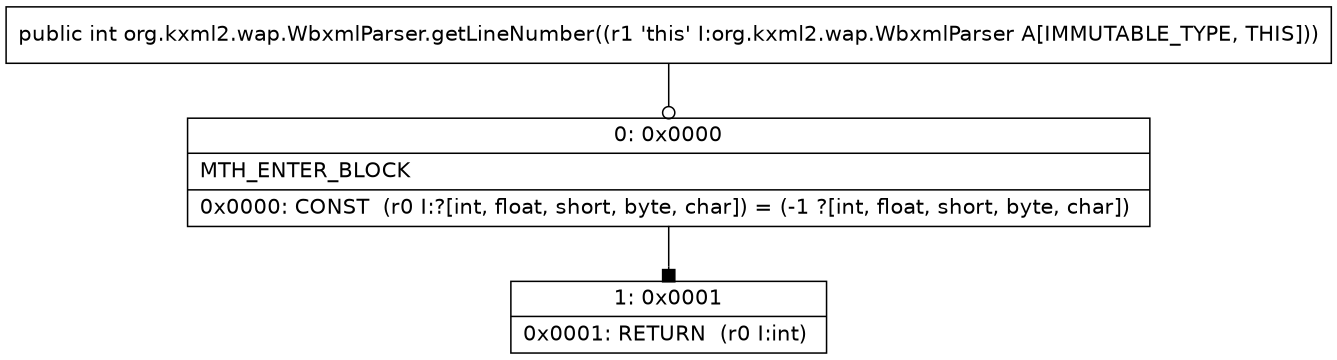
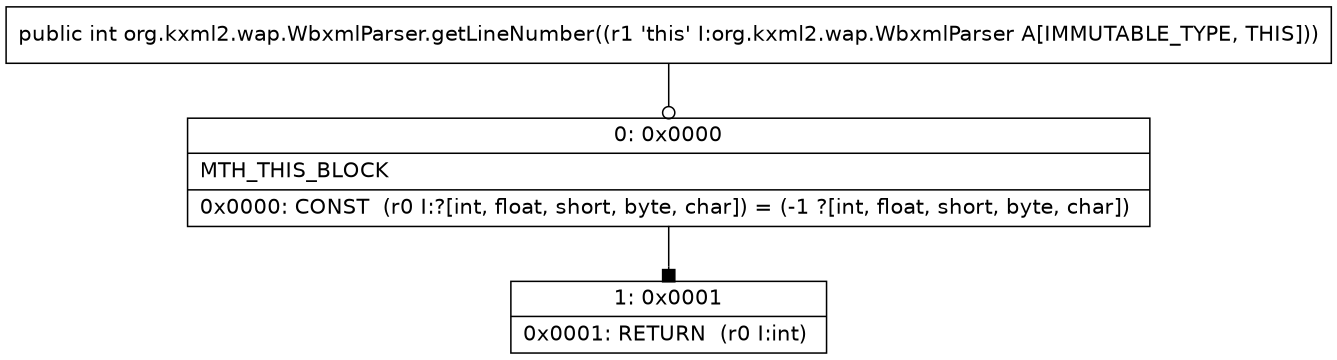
node "0: 0x0000": text "MTH_ENTER_BLOCK" -> "MTH_THIS_BLOCK"
